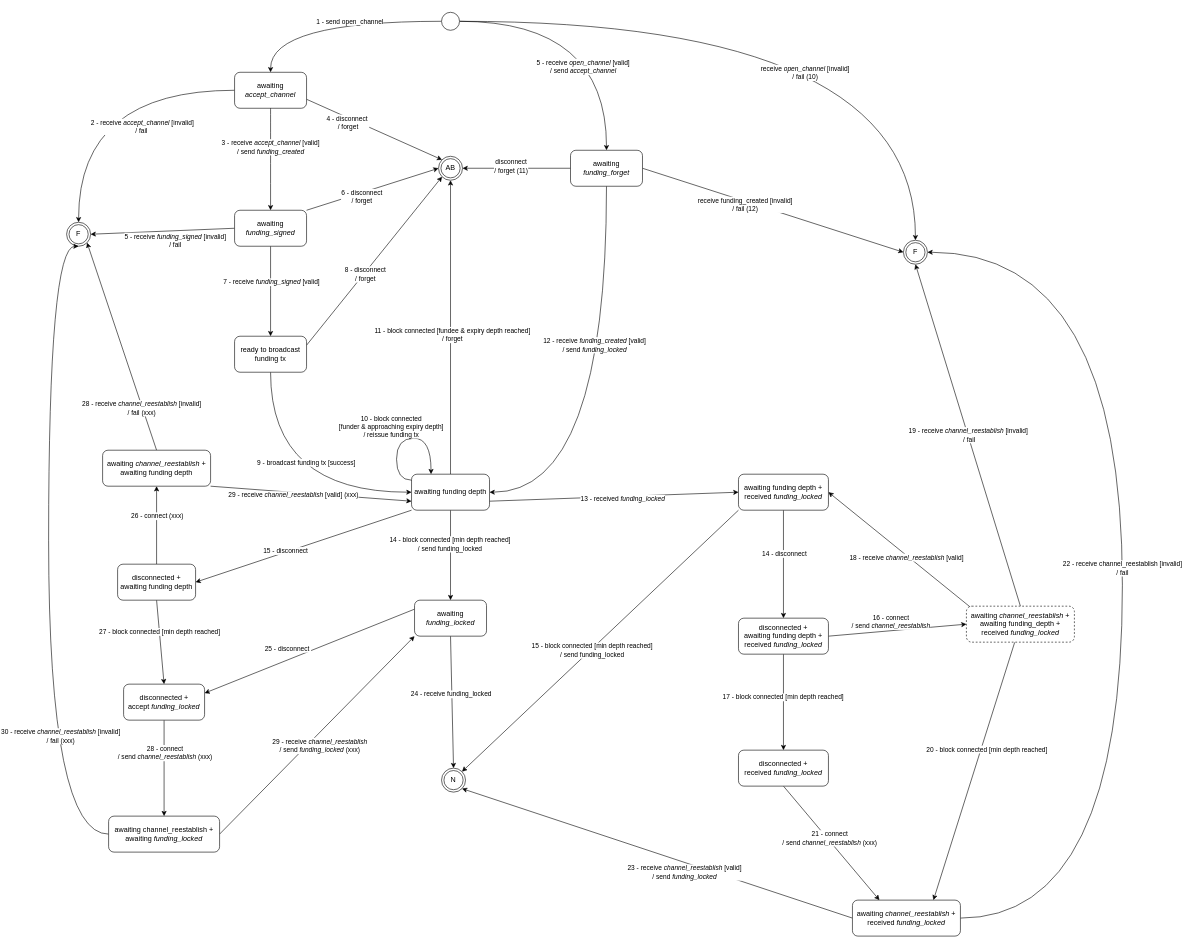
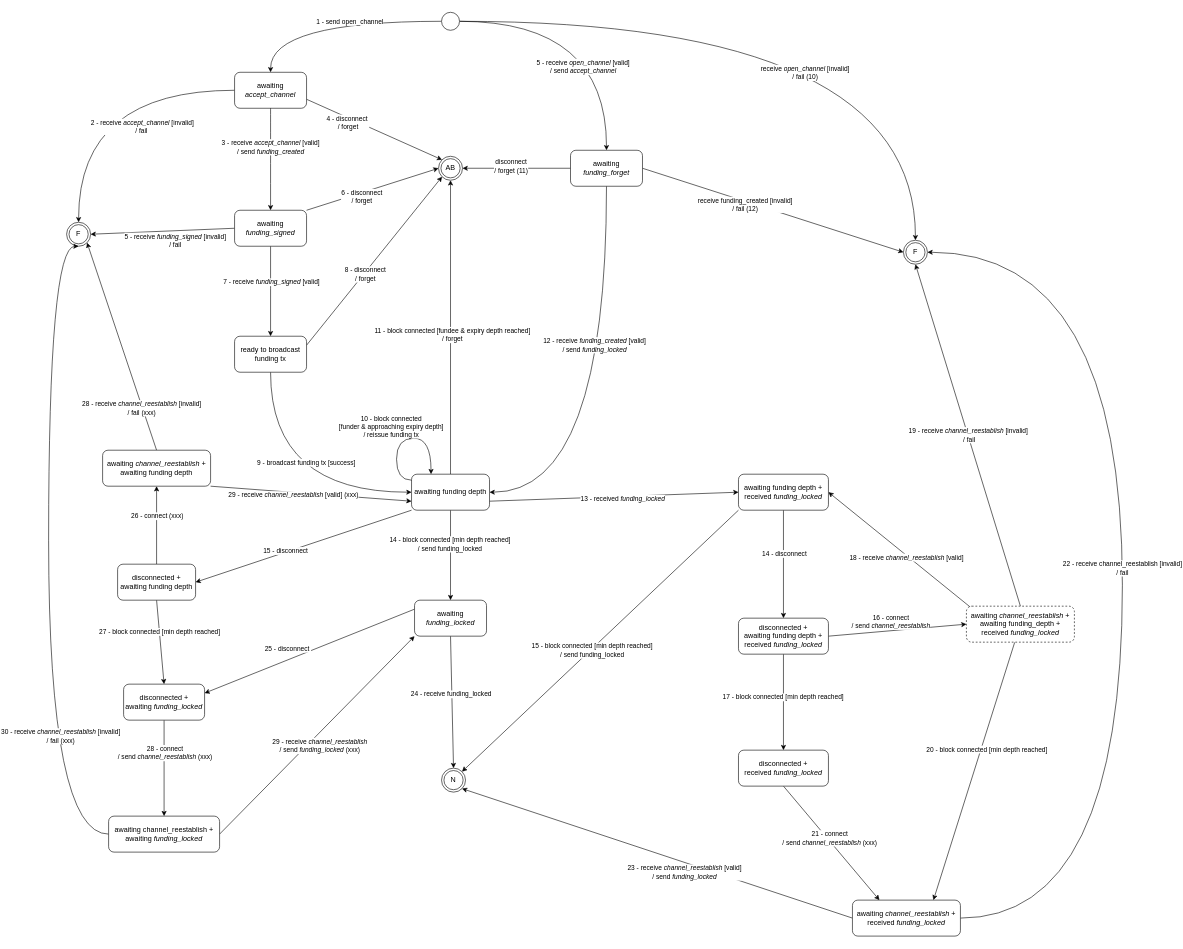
node "disconnected + accept funding_locked": label "disconnected + accept funding_locked" -> "disconnected + awaiting funding_locked"
